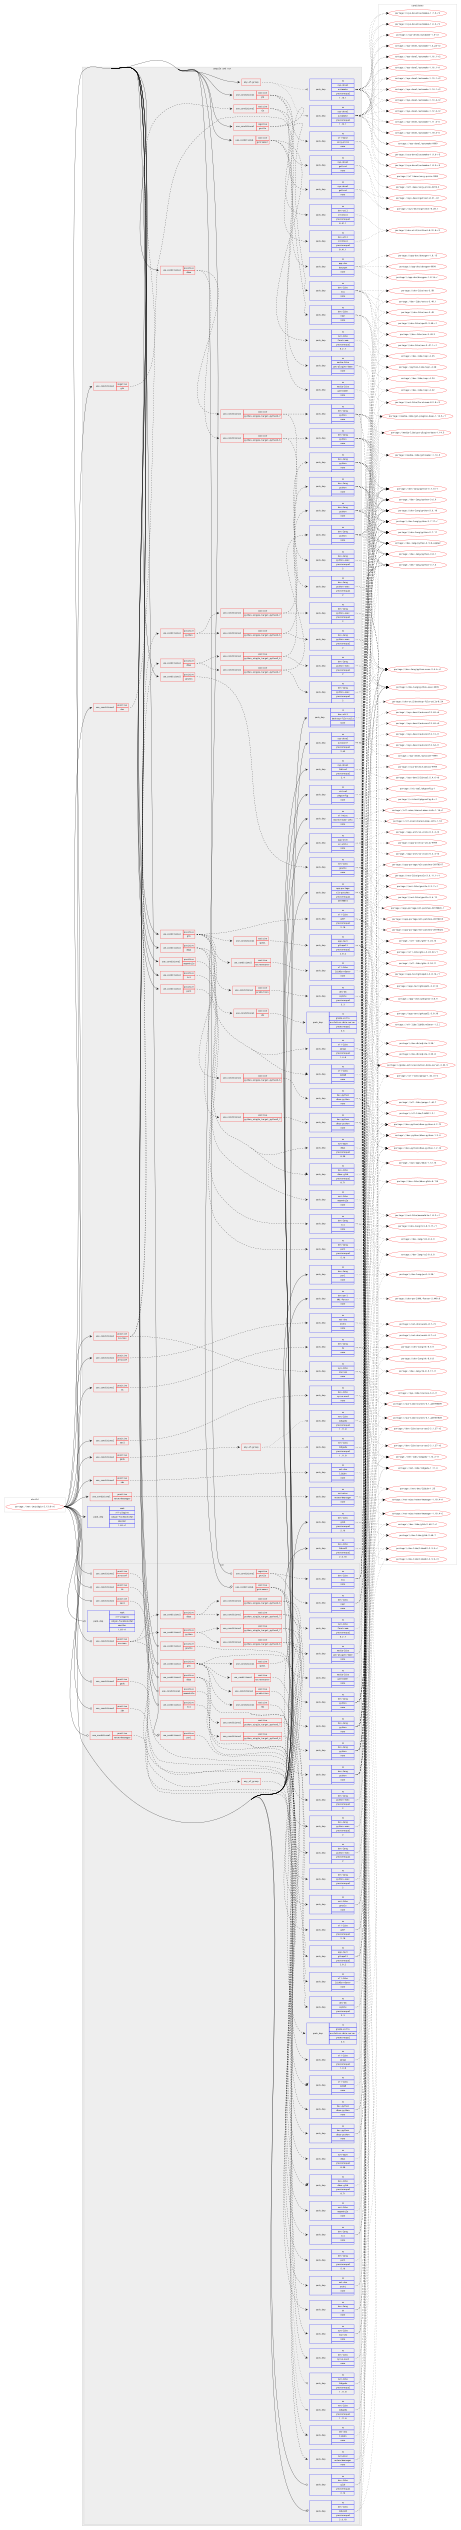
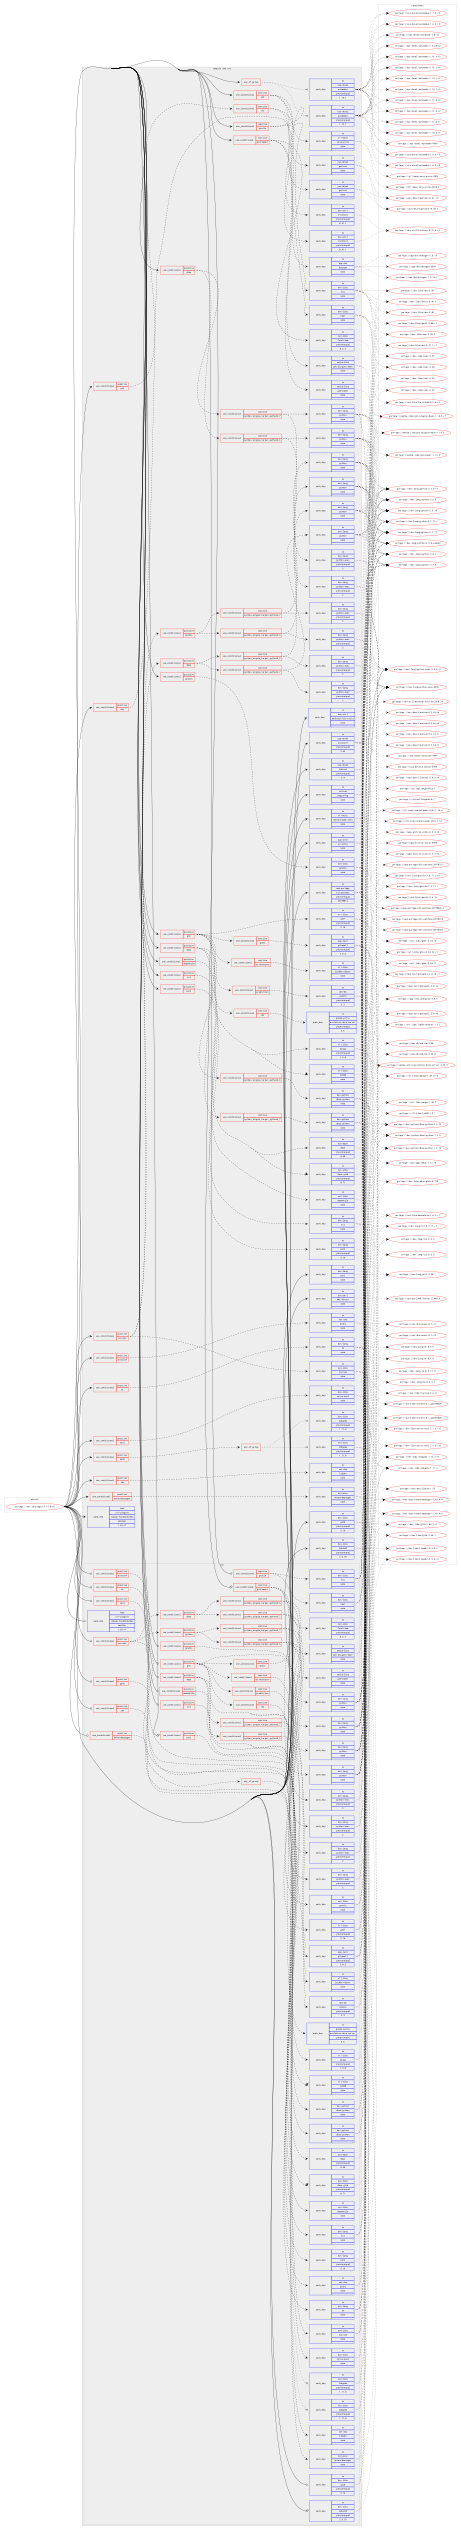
node "portage://python-libs/nspr-4.20": label "portage://python-libs/nspr-4.20" -> "portage://dev-libs/nspr-4.20"
node "portage://virtual/pkgconfig-0-r1": label "portage://virtual/pkgconfig-0-r1" -> "portage://virtual/libgadu-0-r1"
node "portage://dev-lang/tk-8.6.9.1": added
